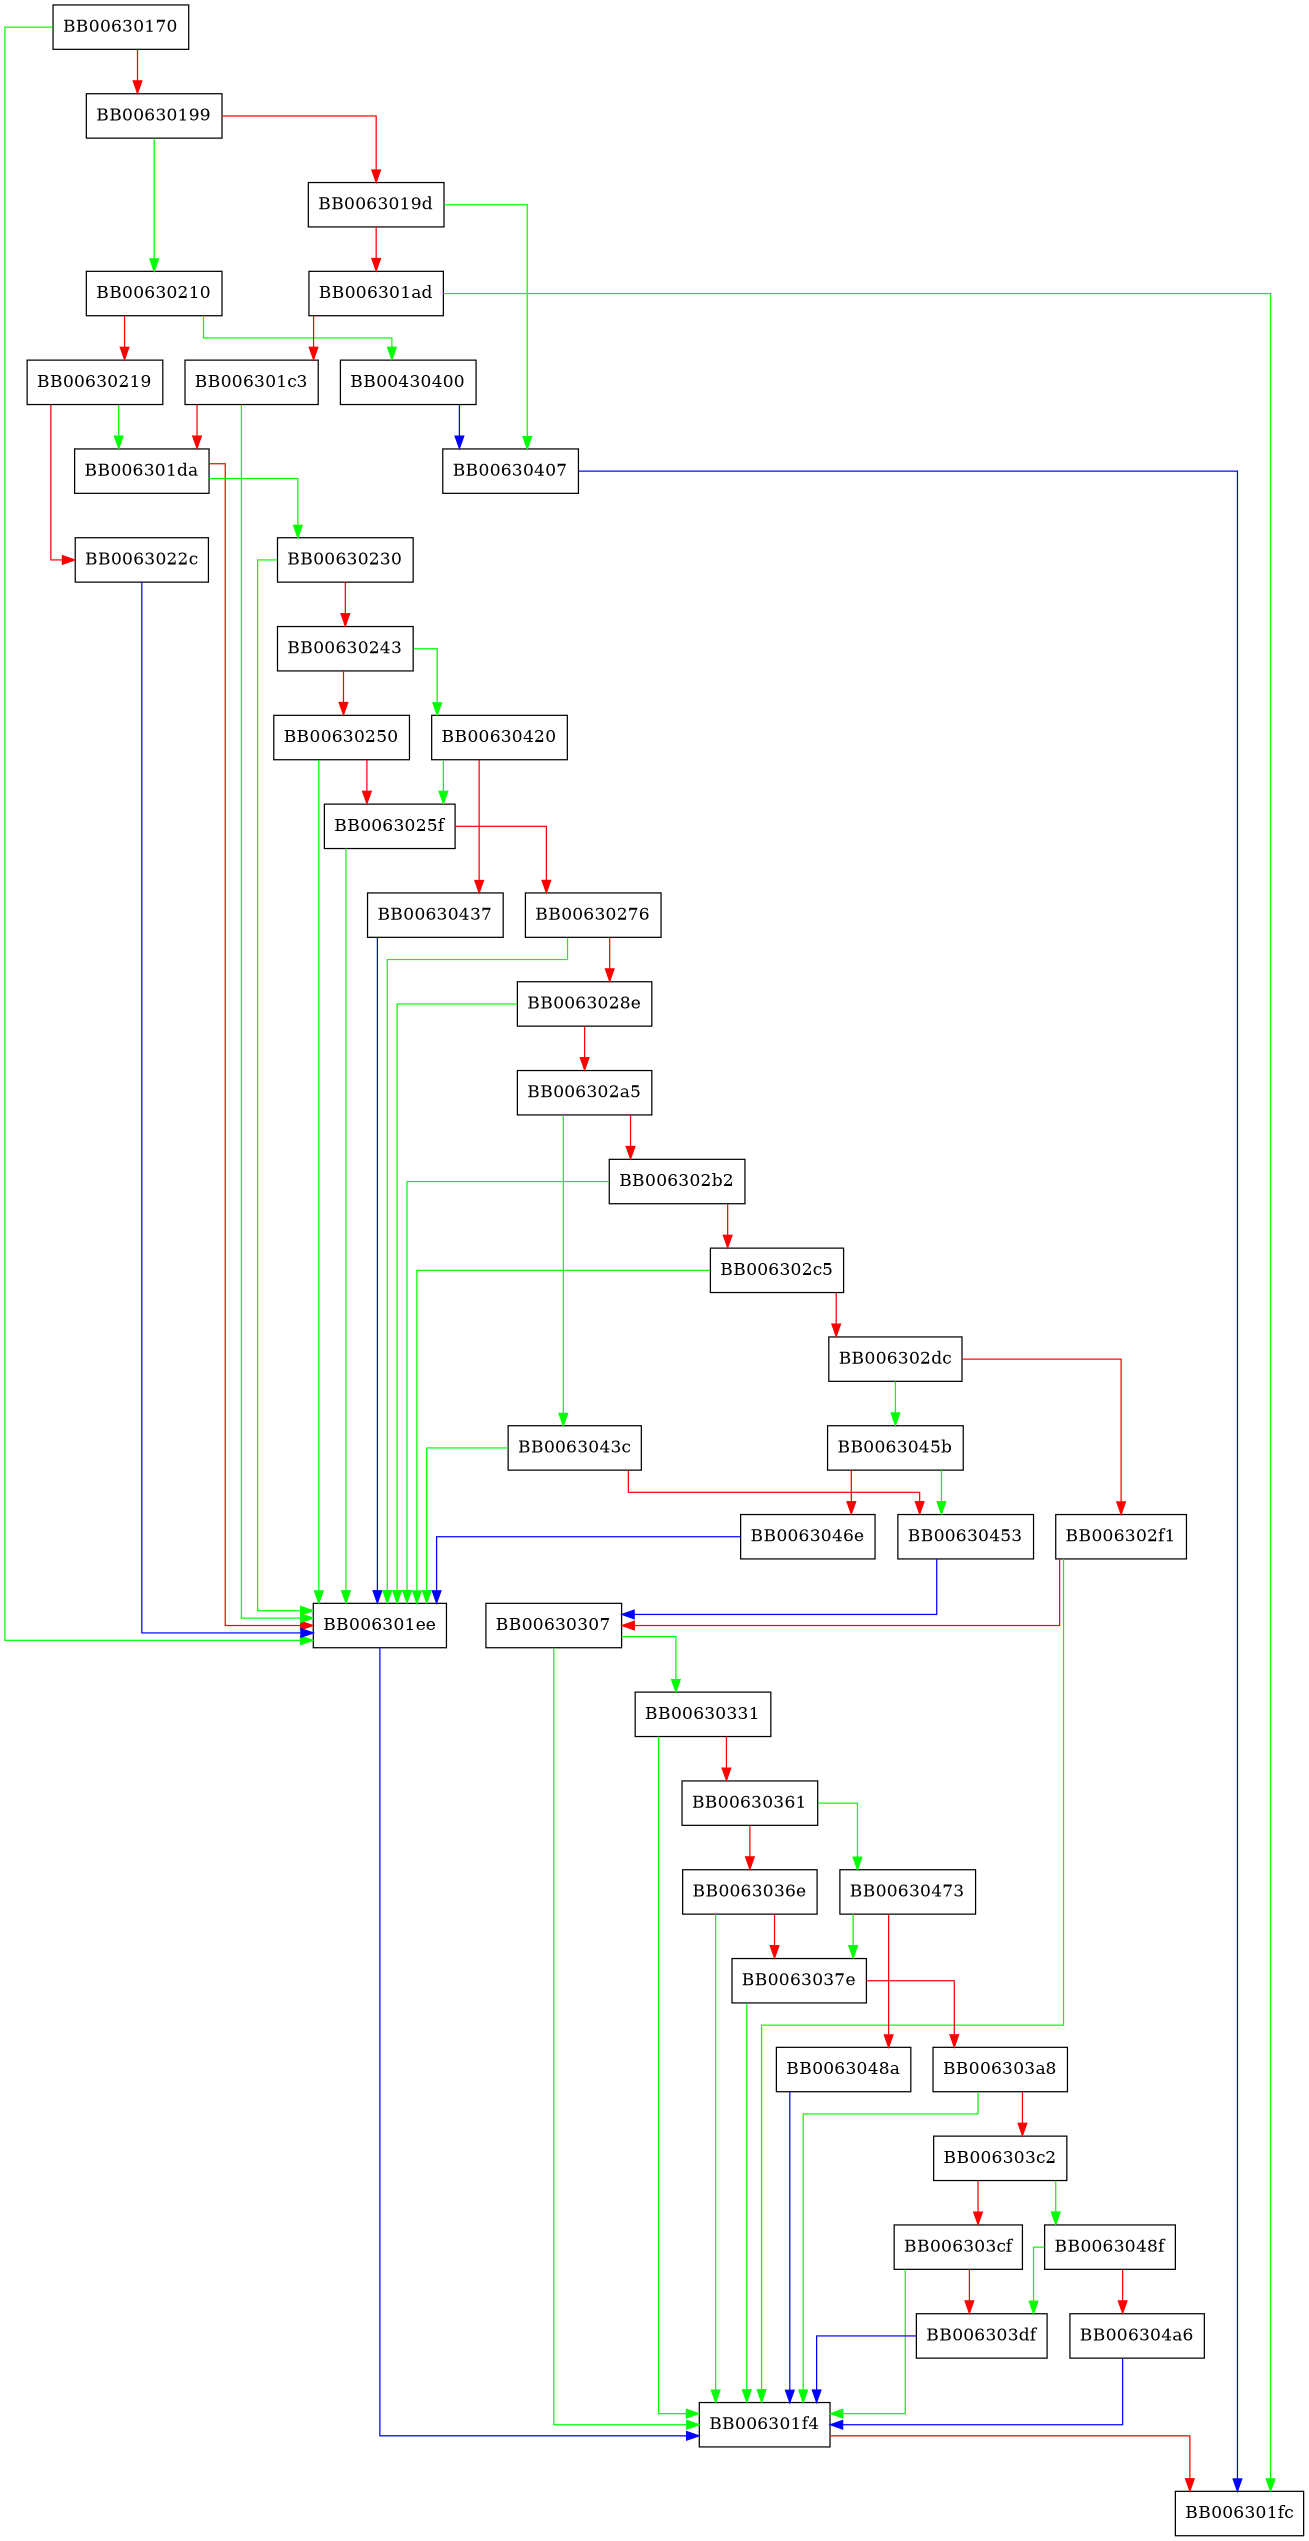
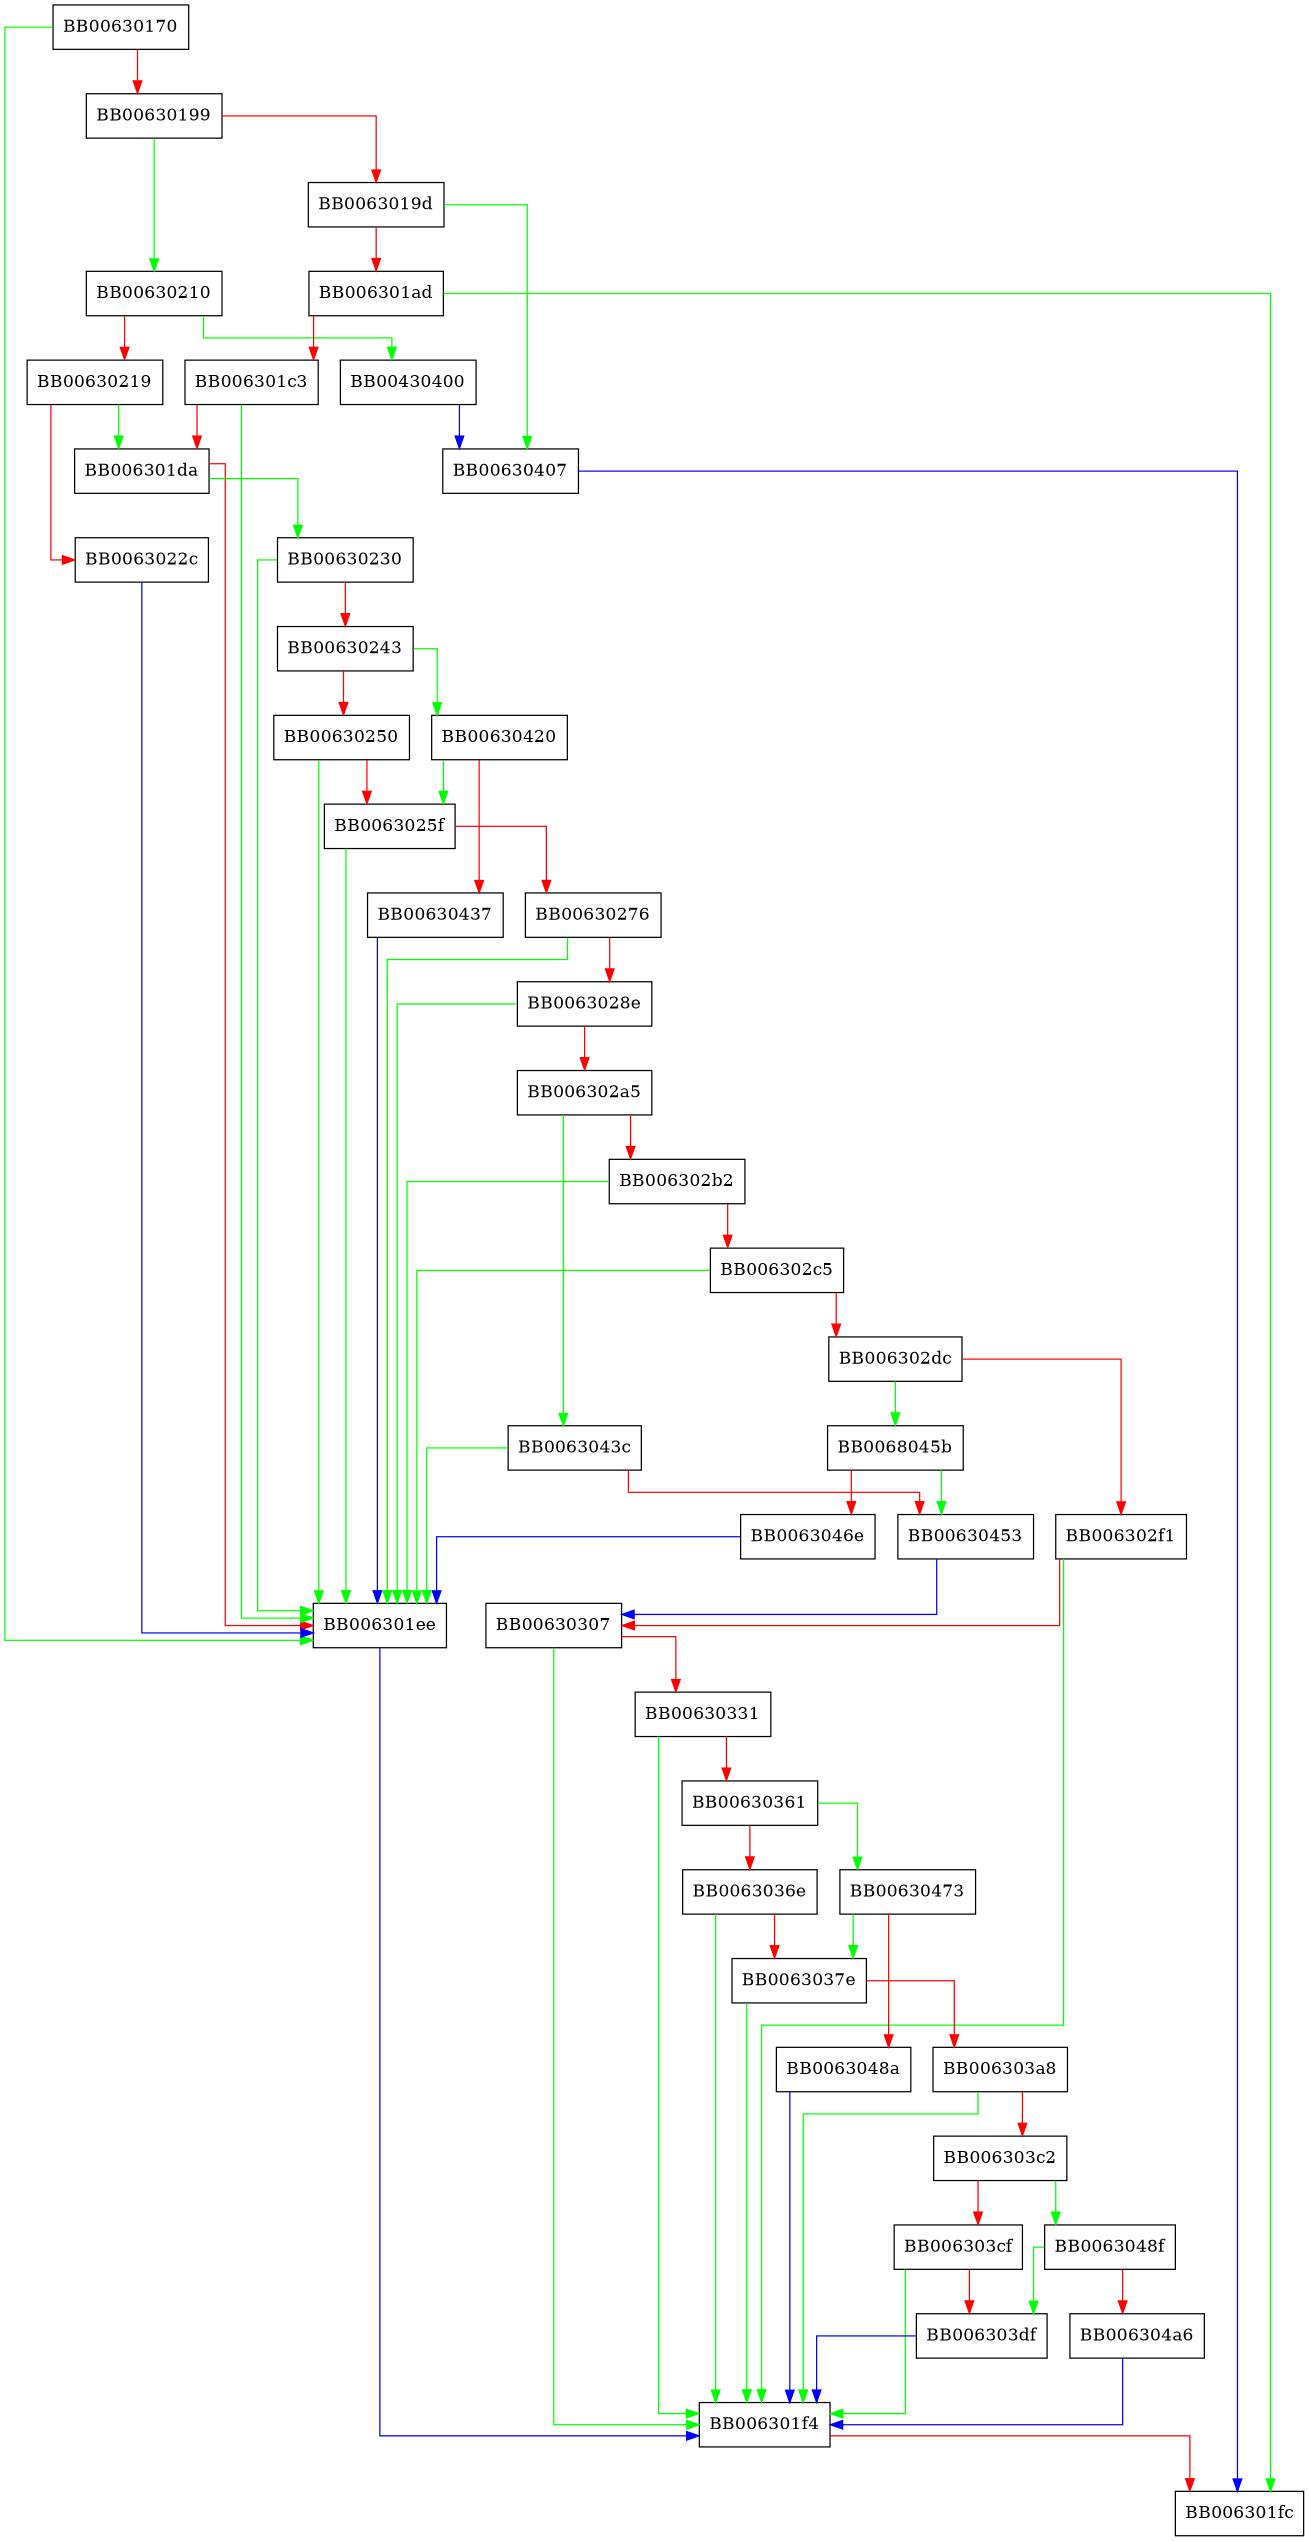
node "BB0063045b": label "BB0063045b" -> "BB0068045b"
edge "BB00630307" -> "BB00630331": color green -> red
